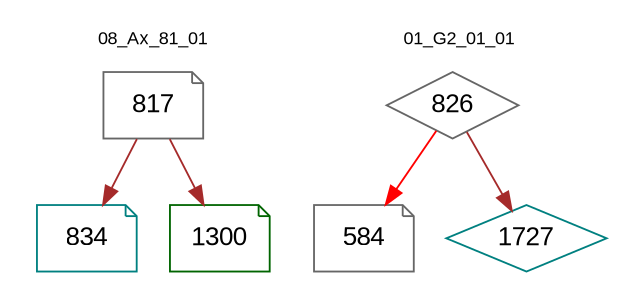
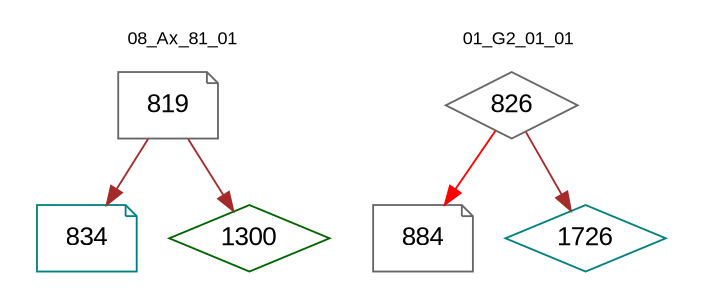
node "817": label "817" -> "819"
node "1300": shape note -> diamond
node "584": label "584" -> "884"
node "1727": label "1727" -> "1726"
